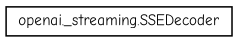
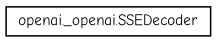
node "openai._streaming.SSEDecoder": label "openai._streaming.SSEDecoder" -> "openai._openai.SSEDecoder"
